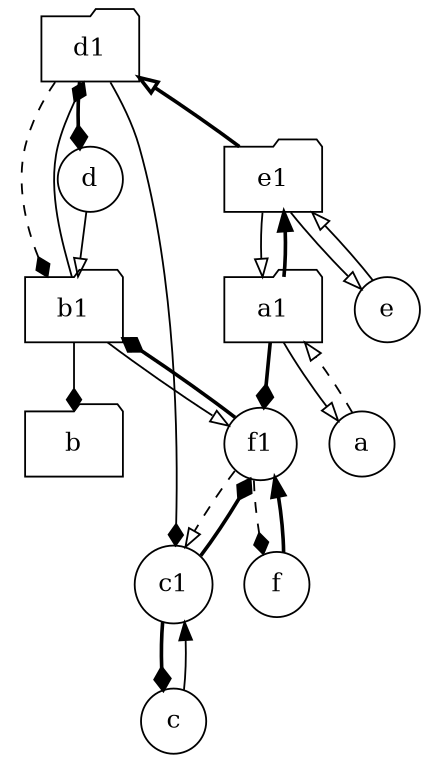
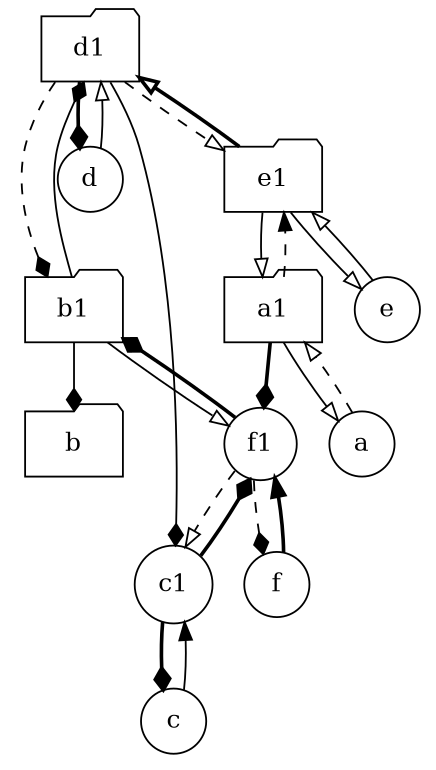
edge "d1" -> "e1": added
edge "d" -> "b1": now "d" -> "d1"
edge "a1" -> "e1": style bold -> dashed
